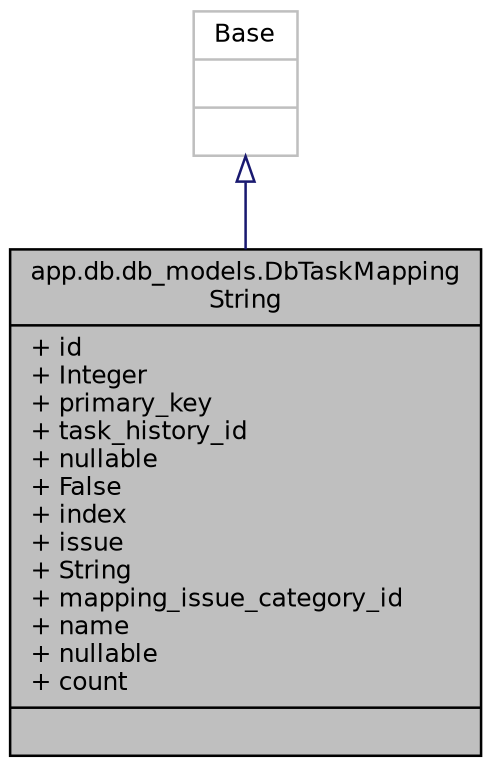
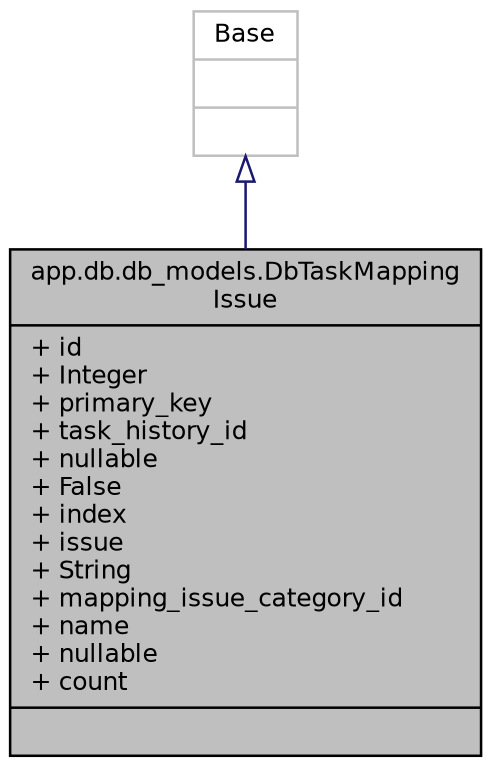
node "app.db.db_models.DbTaskMapping": text "String" -> "Issue"
